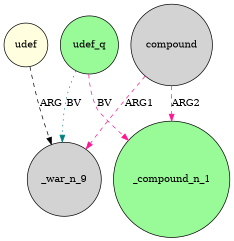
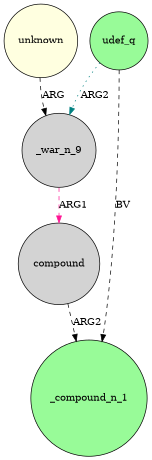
node "udef": label "udef" -> "unknown"
edge "compound" -> "_compound_n_1": color deeppink -> black
edge "udef_q" -> "_war_n_9": label "BV" -> "ARG2"
edge "udef_q" -> "_compound_n_1": color deeppink -> black
edge "compound" -> "_war_n_9": reversed
